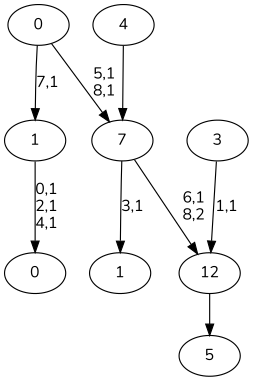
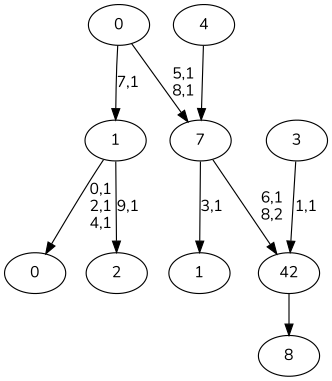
node "2": added
node "12": label "12" -> "42"
node "5": label "5" -> "8"
